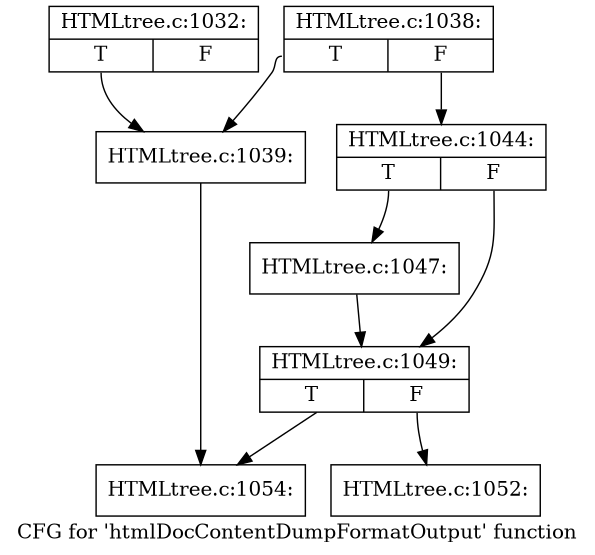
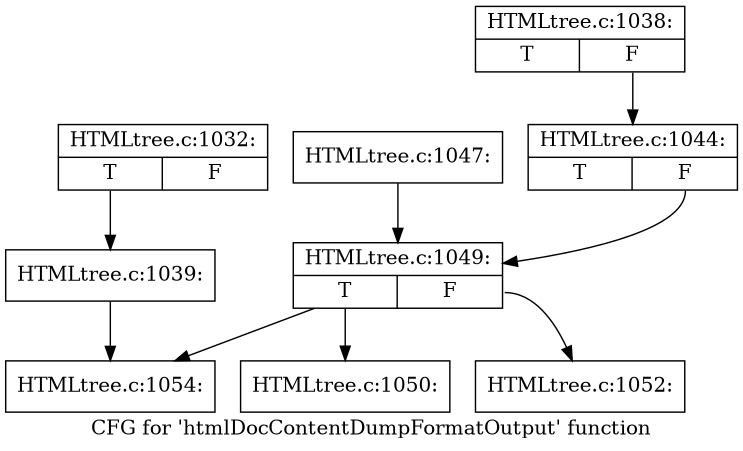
edge "HTMLtree.c:1038:" -> "HTMLtree.c:1039:": removed
edge "HTMLtree.c:1044:" -> "HTMLtree.c:1047:": removed
node "HTMLtree.c:1050:": added
